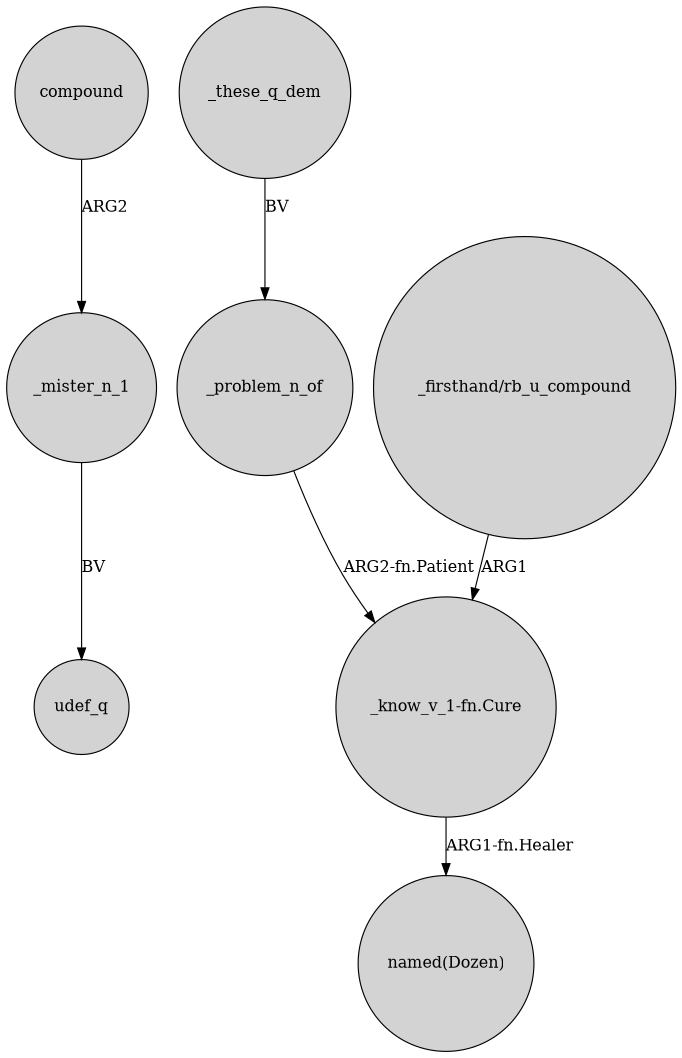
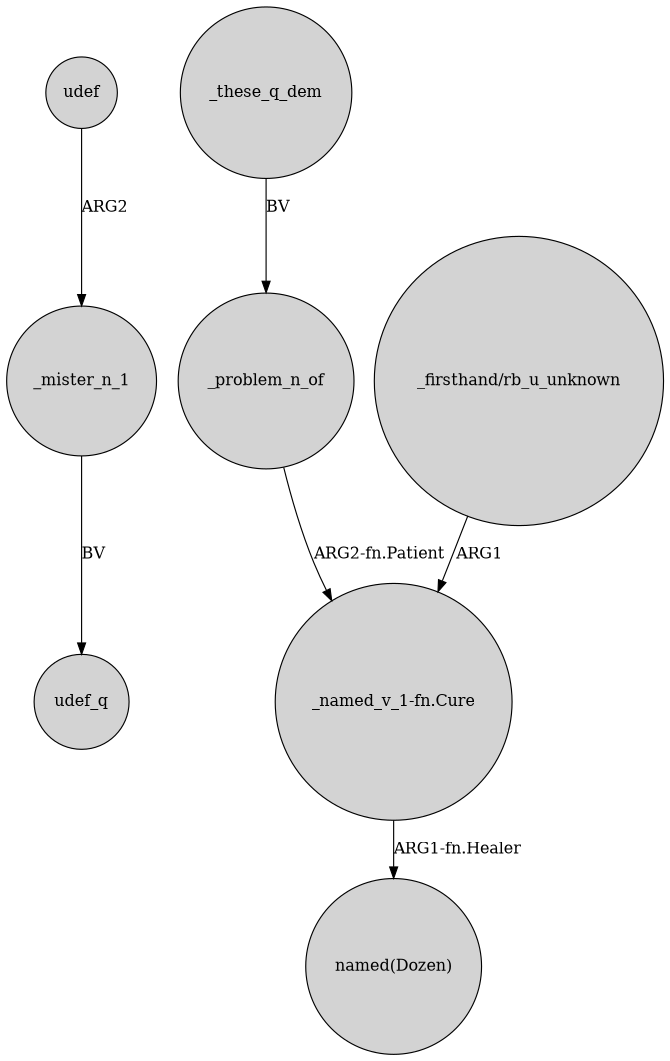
node "compound": label "compound" -> "udef"
node "_firsthand/rb_u_compound": label "_firsthand/rb_u_compound" -> "_firsthand/rb_u_unknown"
node "_know_v_1-fn.Cure": label "_know_v_1-fn.Cure" -> "_named_v_1-fn.Cure"
